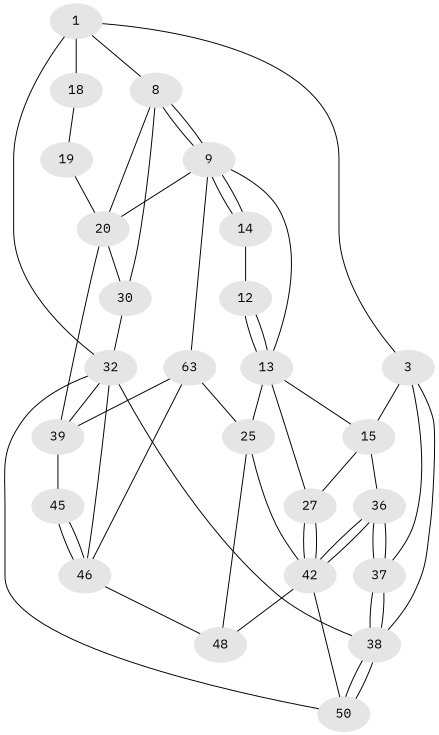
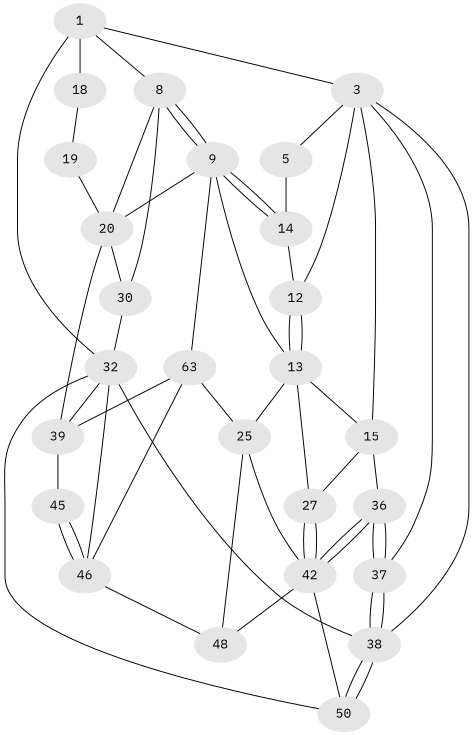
node "5": added
edge "3" -- "12": added
